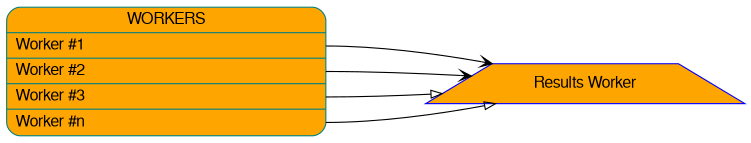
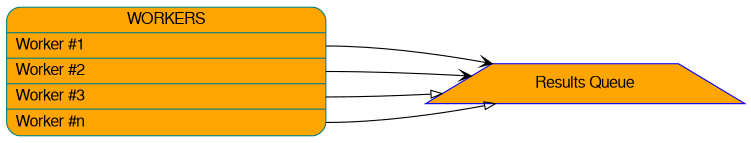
node "Results Worker": label "Results Worker" -> "Results Queue"
